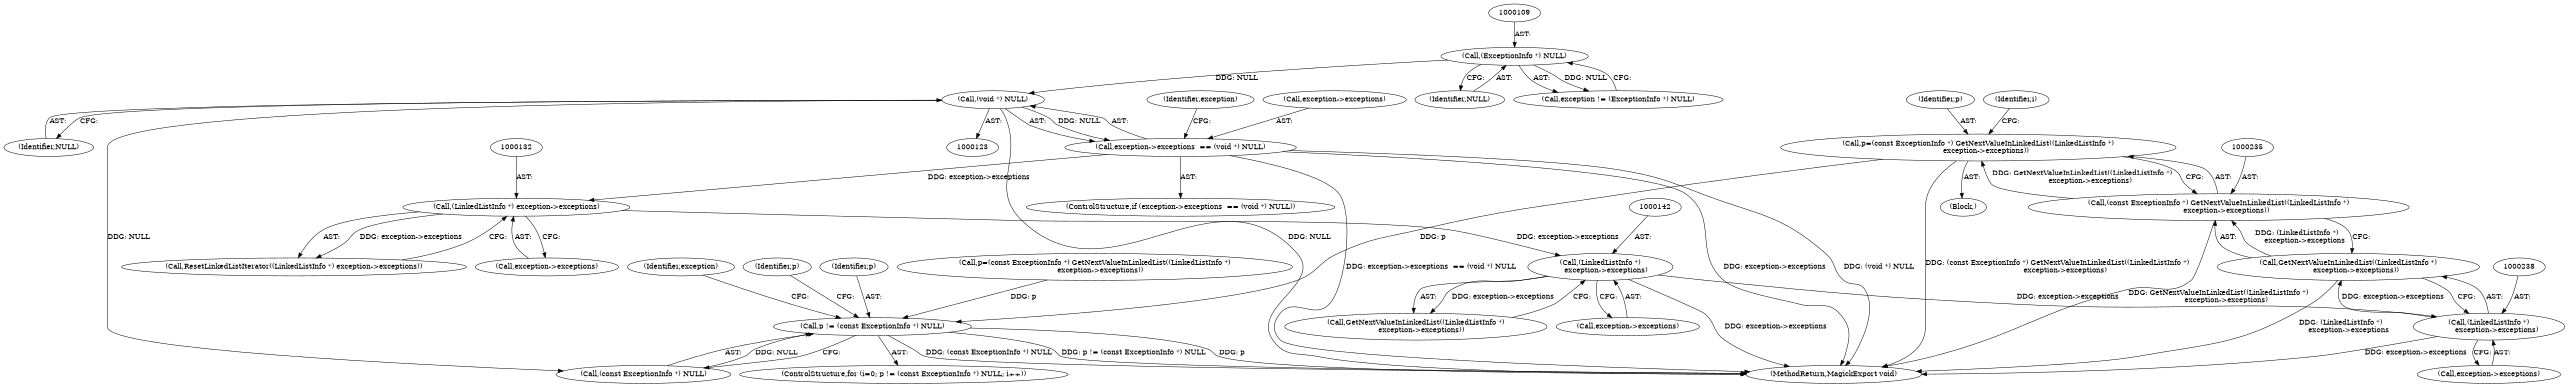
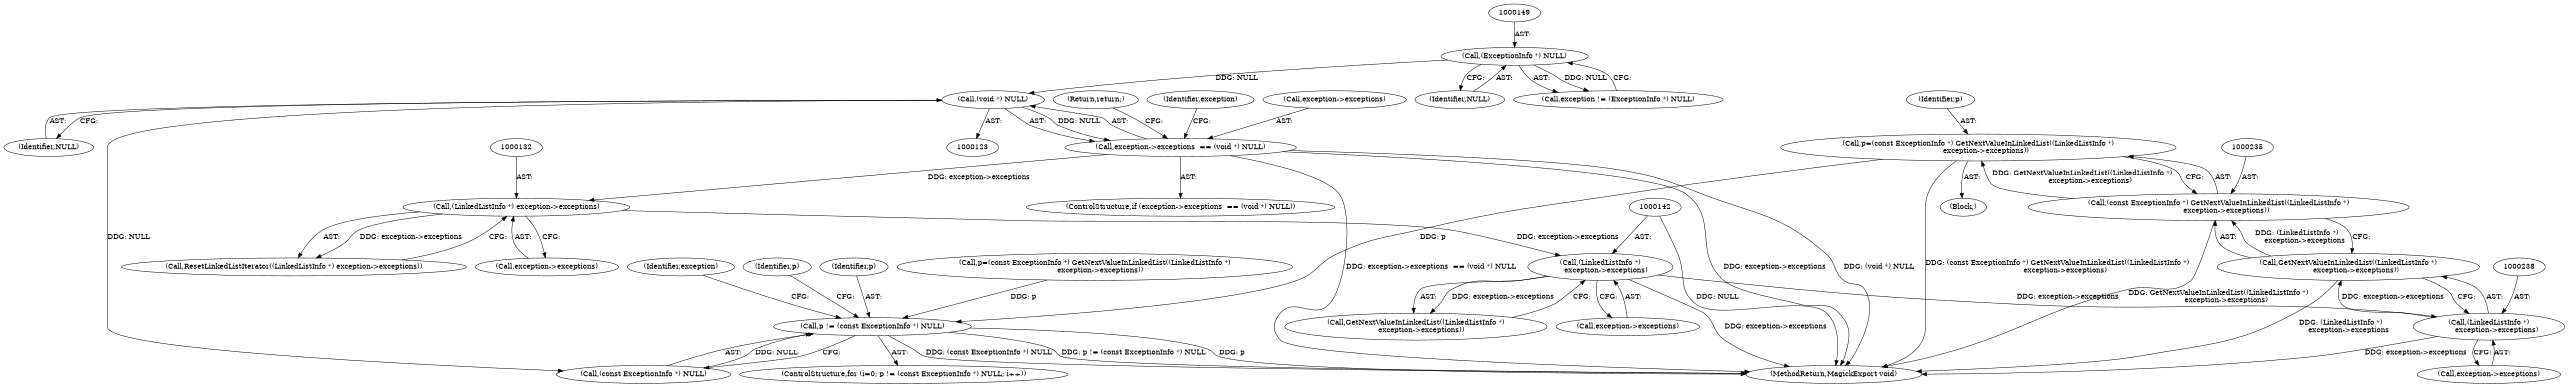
node "1000109": label "1000109" -> "1000149"
node "(Return,return;)": added
node "(Identifier,i)": removed
edge "(Call,(void *) NULL)" -> "(MethodReturn,MagickExport void)": now "1000142" -> "(MethodReturn,MagickExport void)"
